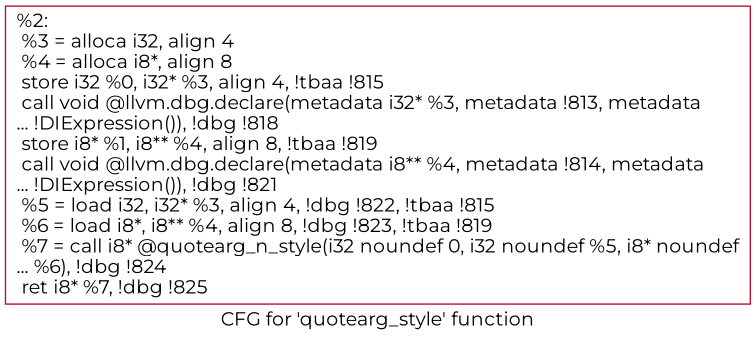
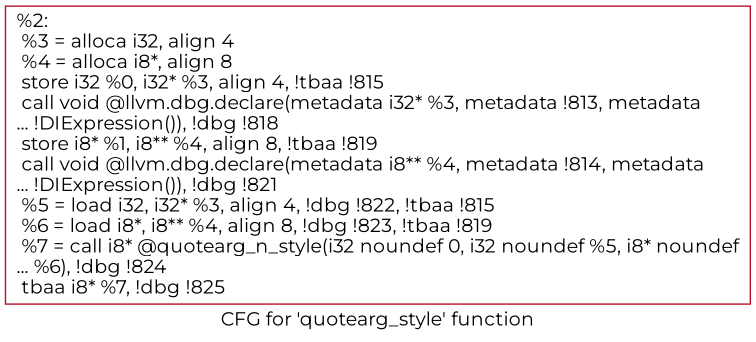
node "%2:": text "ret i8* %7, !dbg !825" -> "tbaa i8* %7, !dbg !825"
